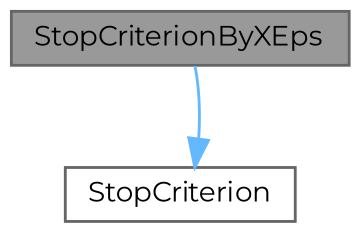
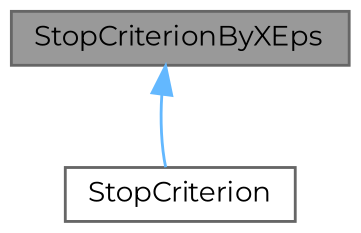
edge "StopCriterionByXEps" -> "StopCriterion": reversed
